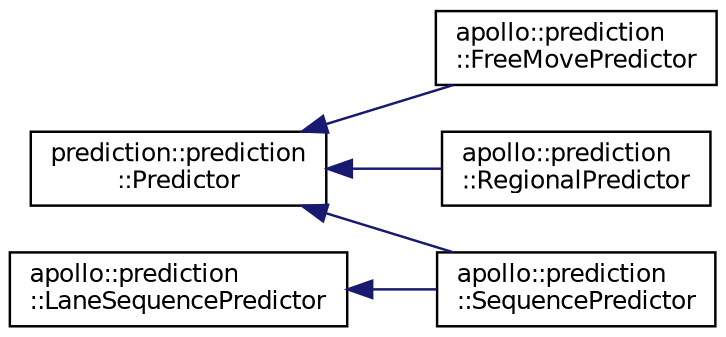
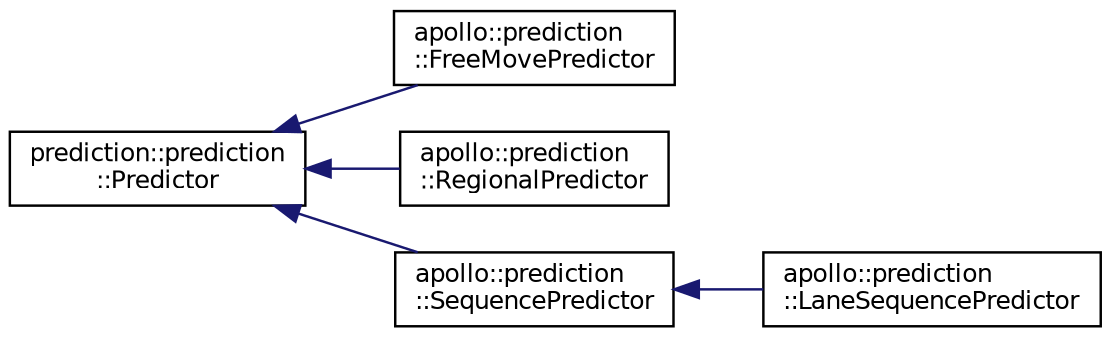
edge "apollo::prediction ::SequencePredictor" -> "apollo::prediction ::LaneSequencePredictor": reversed
